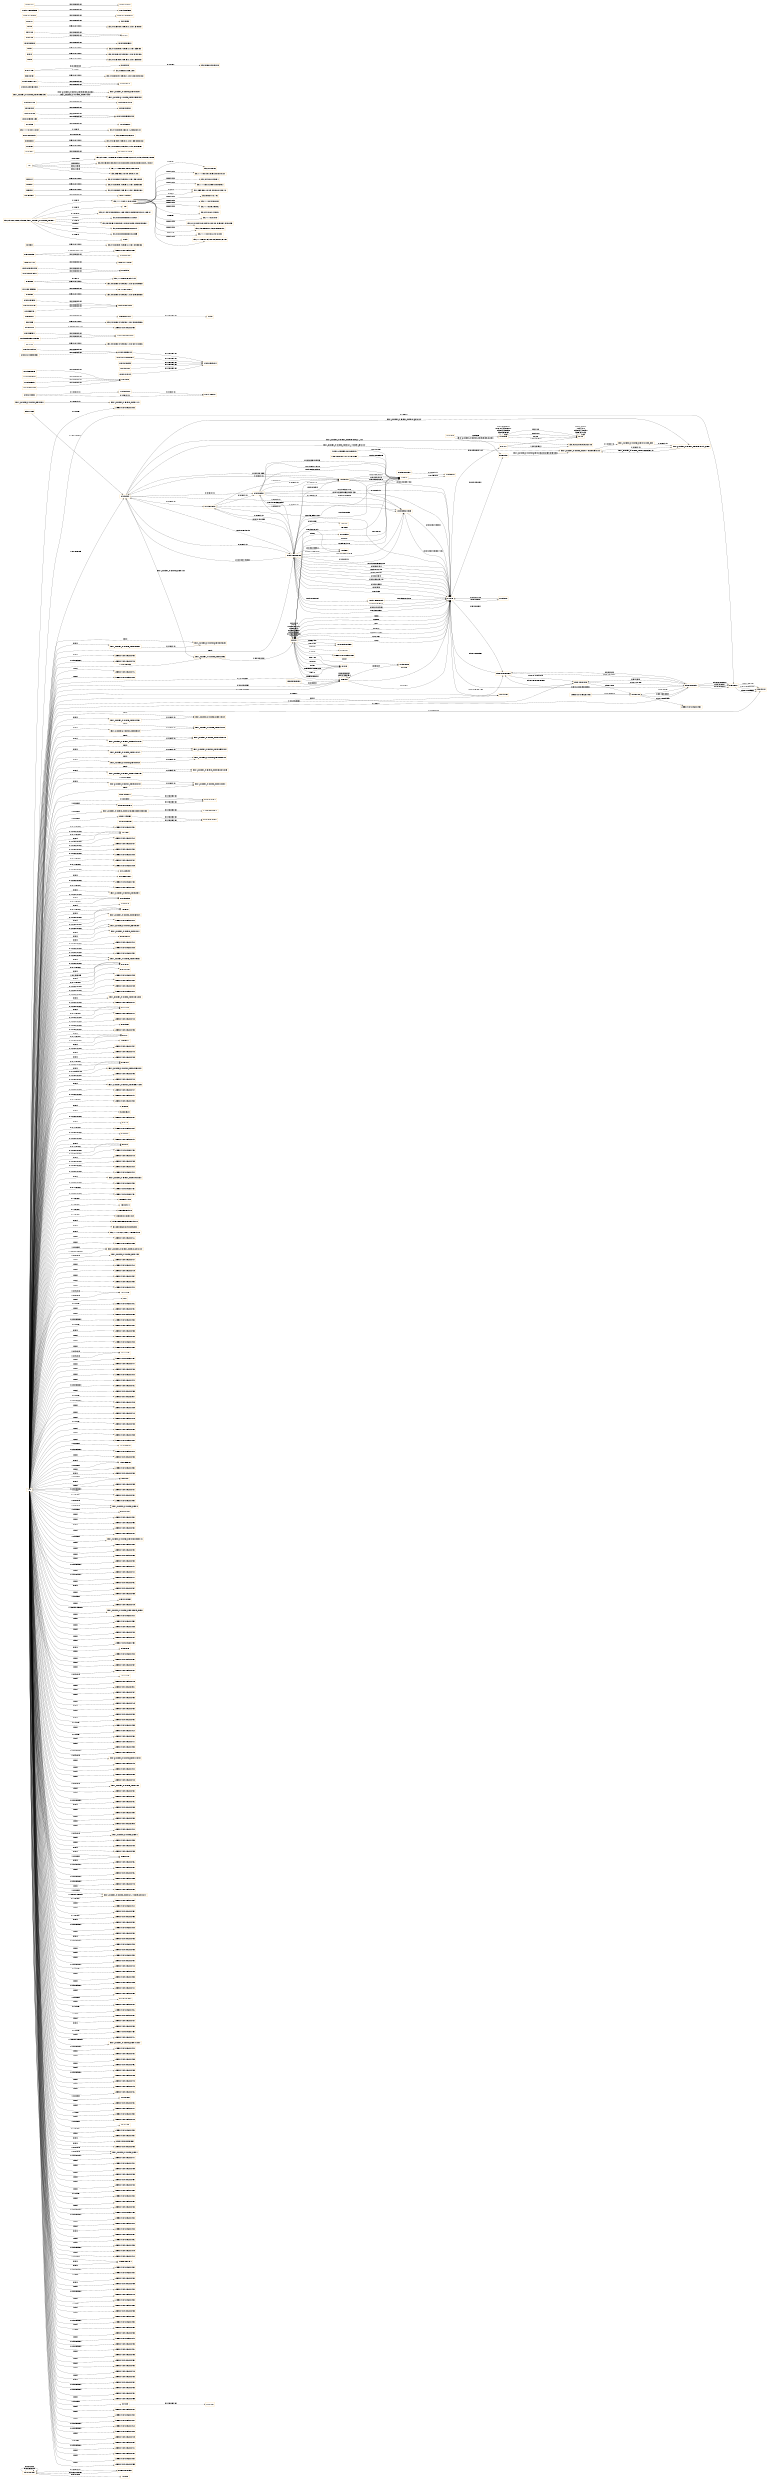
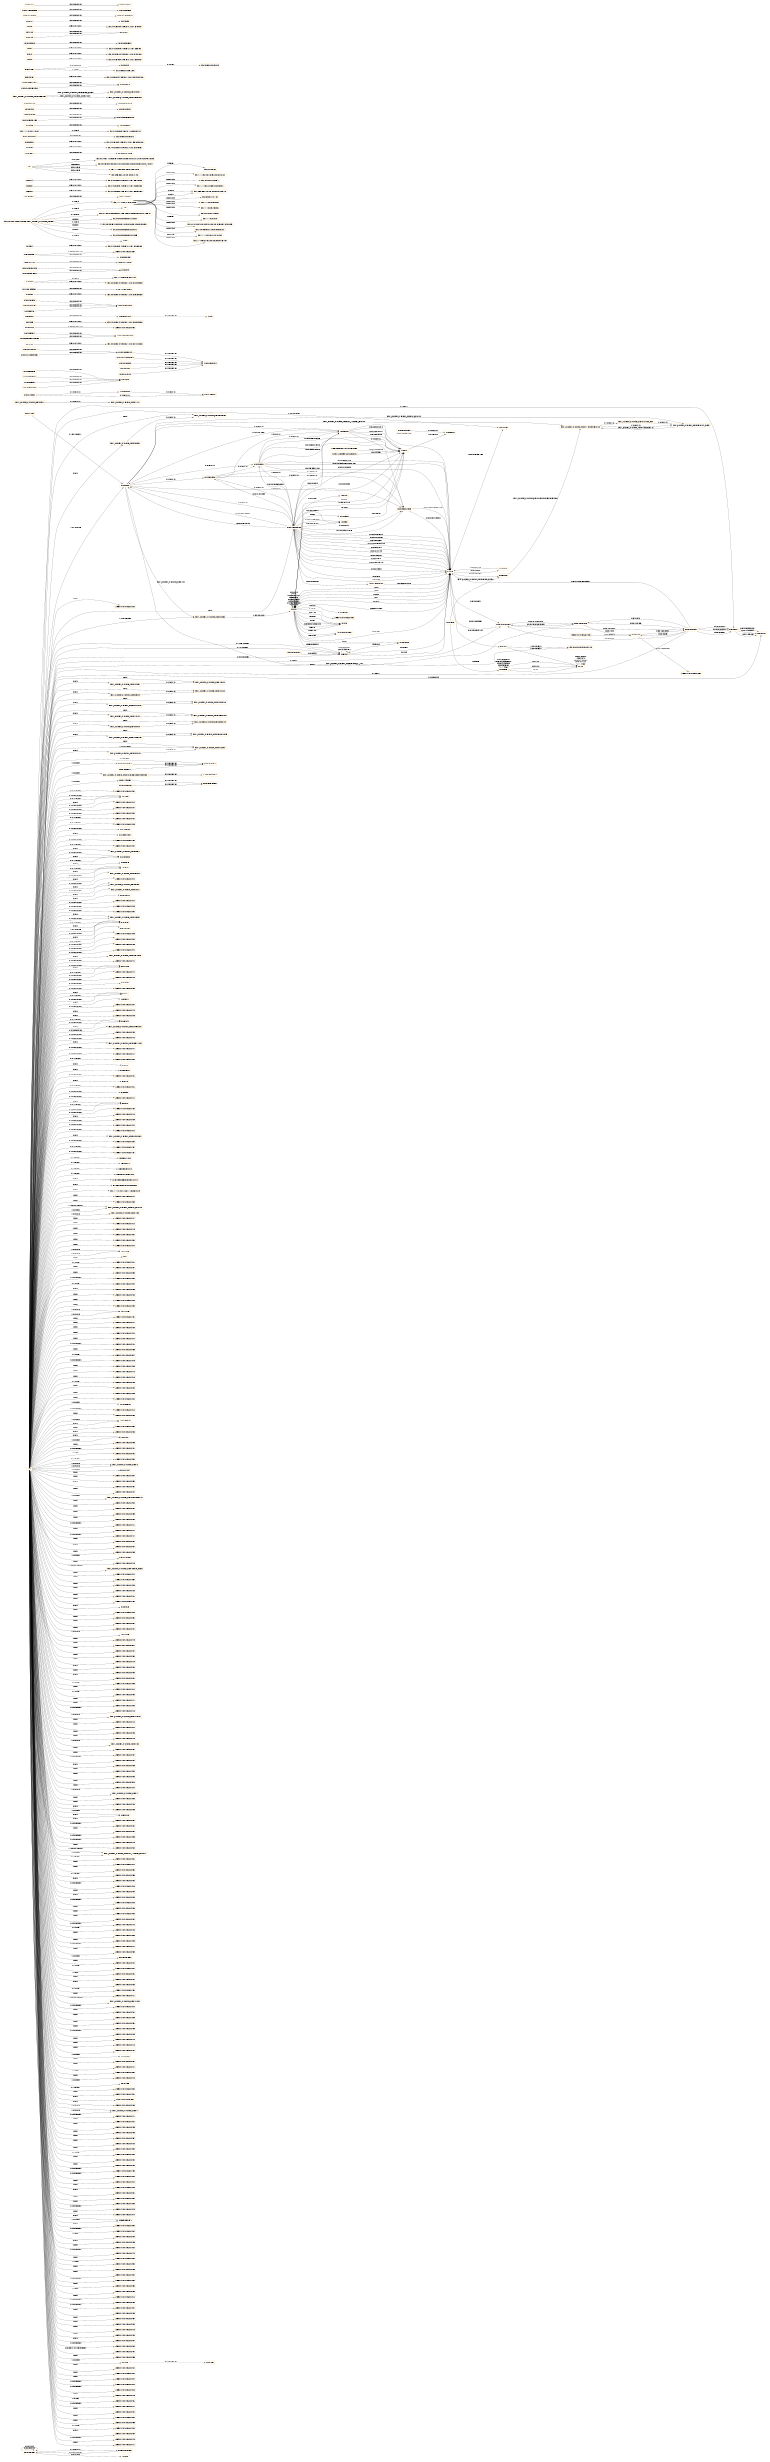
node "41ee5327:187d6b5c433:-7fd9": removed
edge "NULL" -> "41ee5327:187d6b5c433:-7f52": label "owl:intersectionOf" -> "hasEmotionalWord:intersectionOf"
